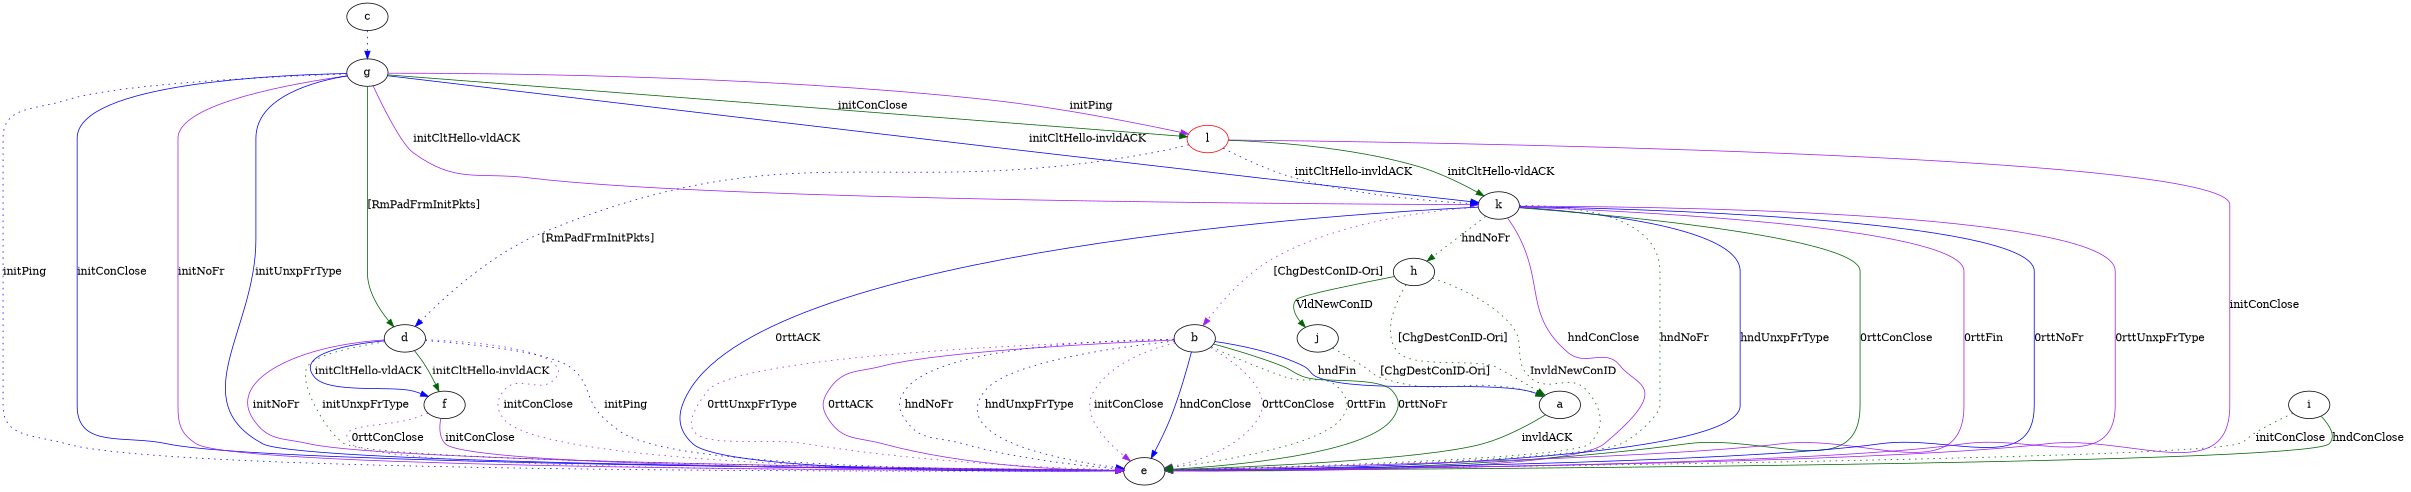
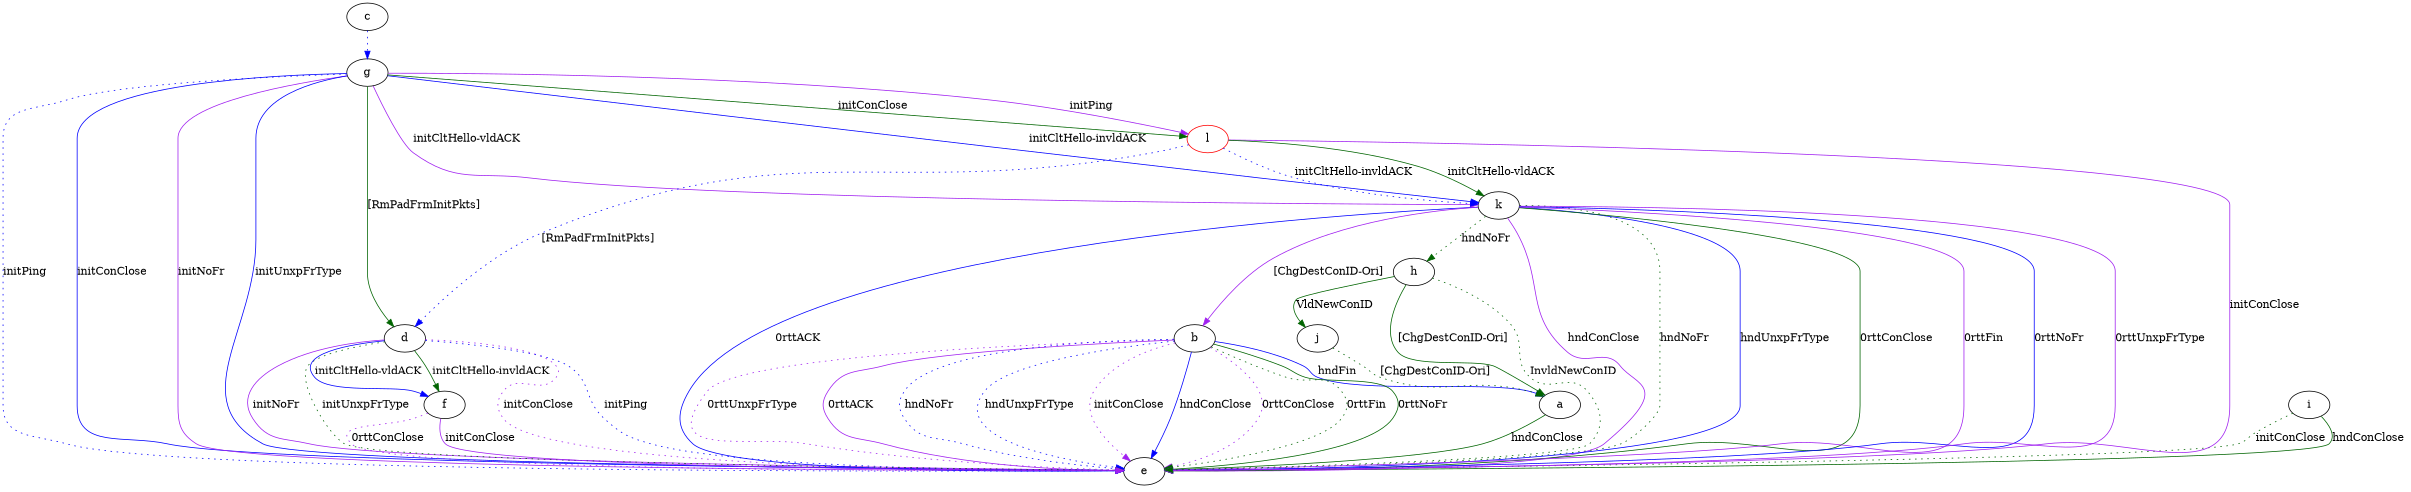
edge "k" -> "b": style dotted -> solid
edge "h" -> "a": style dotted -> solid
edge "a" -> "e": label "invldACK " -> "hndConClose "
